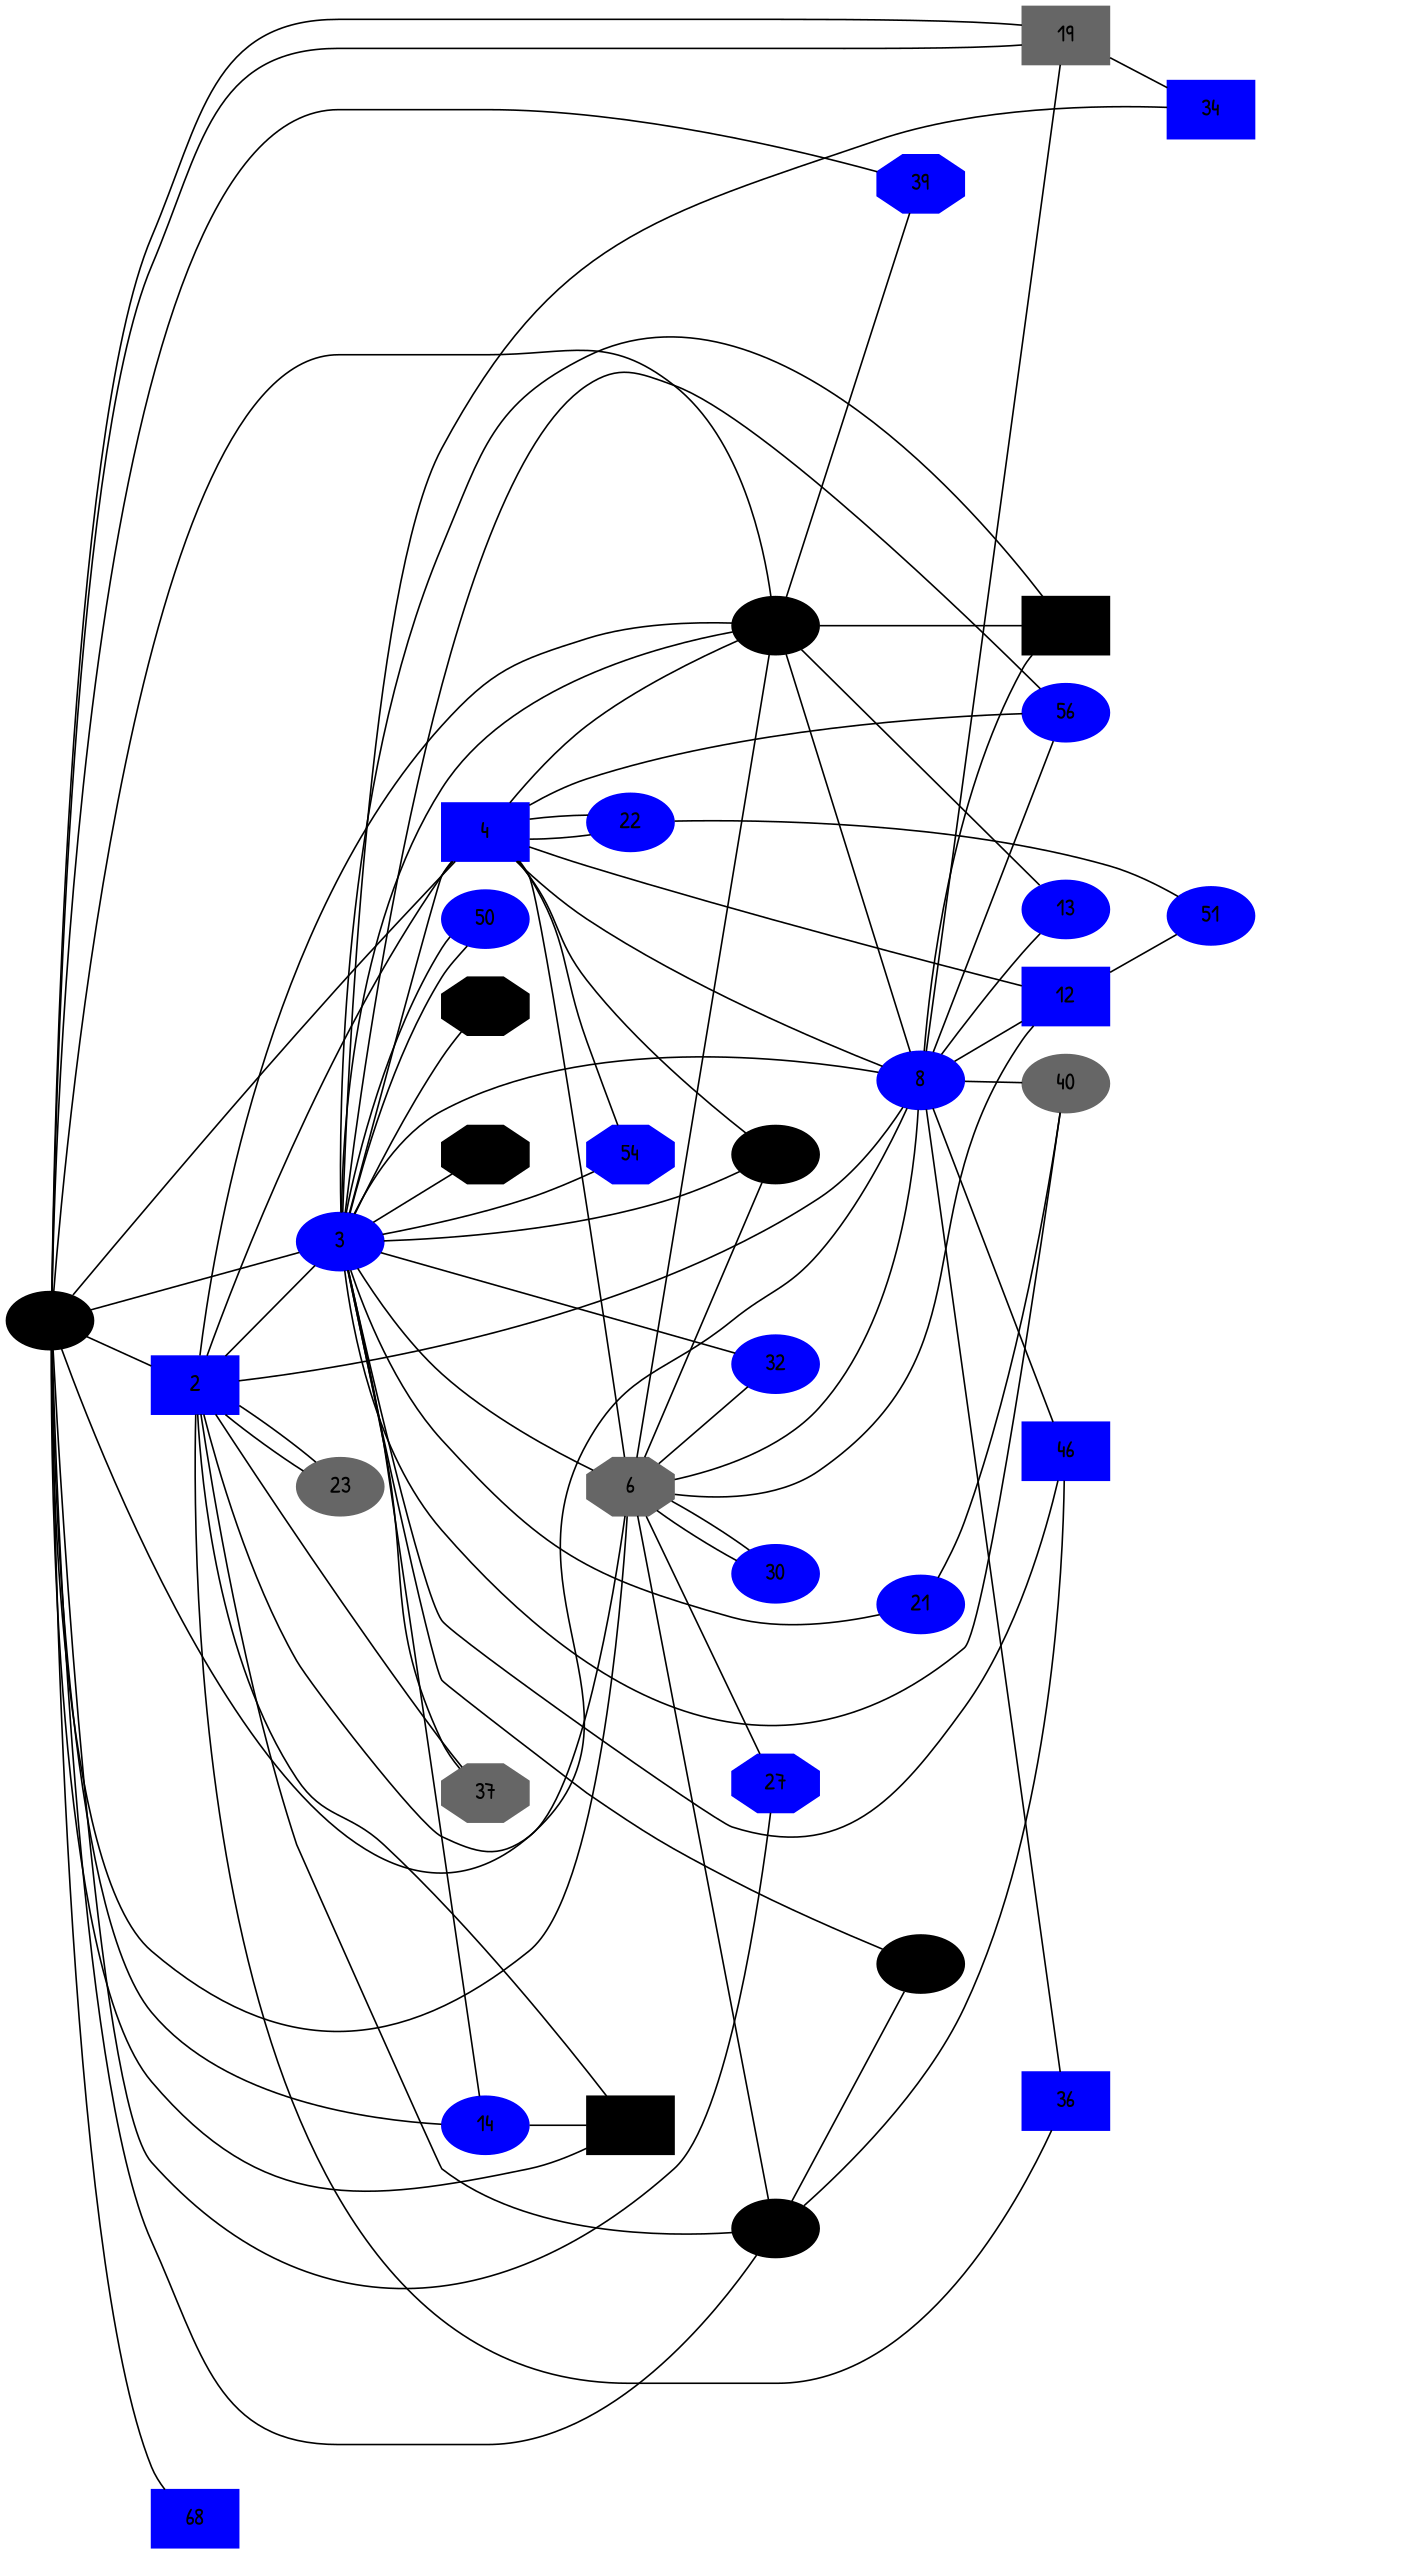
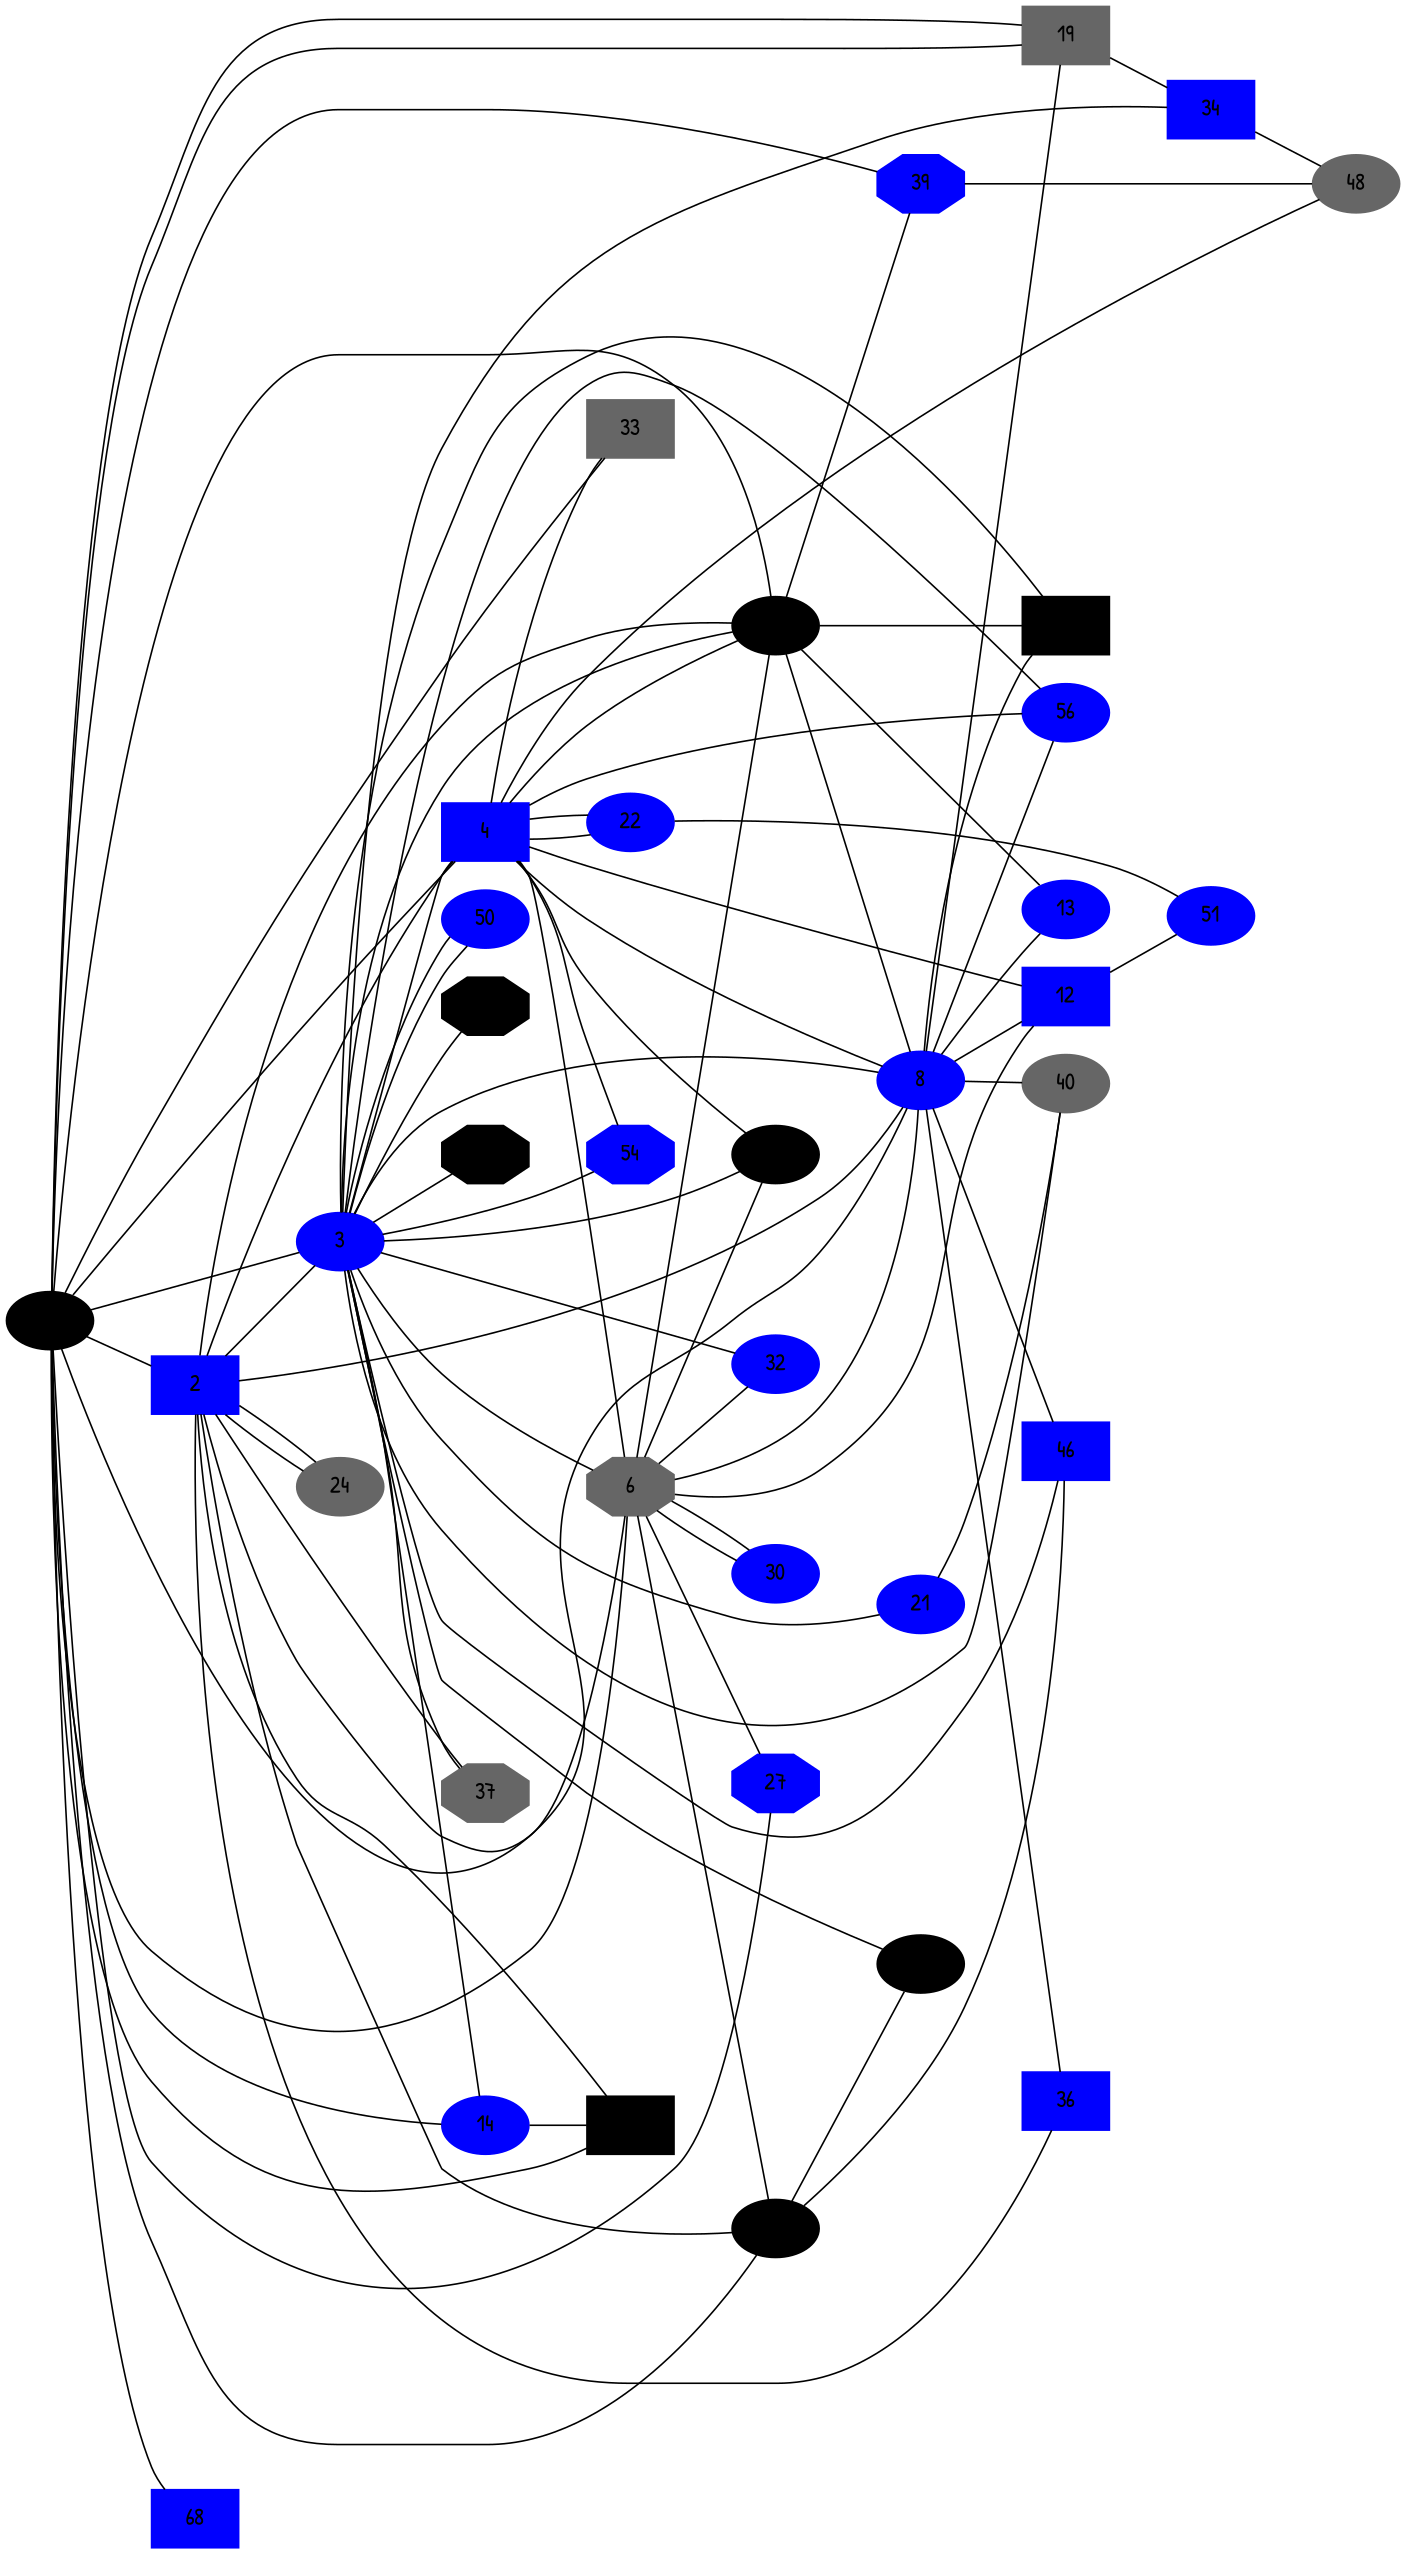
node "48": added
node "33": added
node "23": label "23" -> "24"
